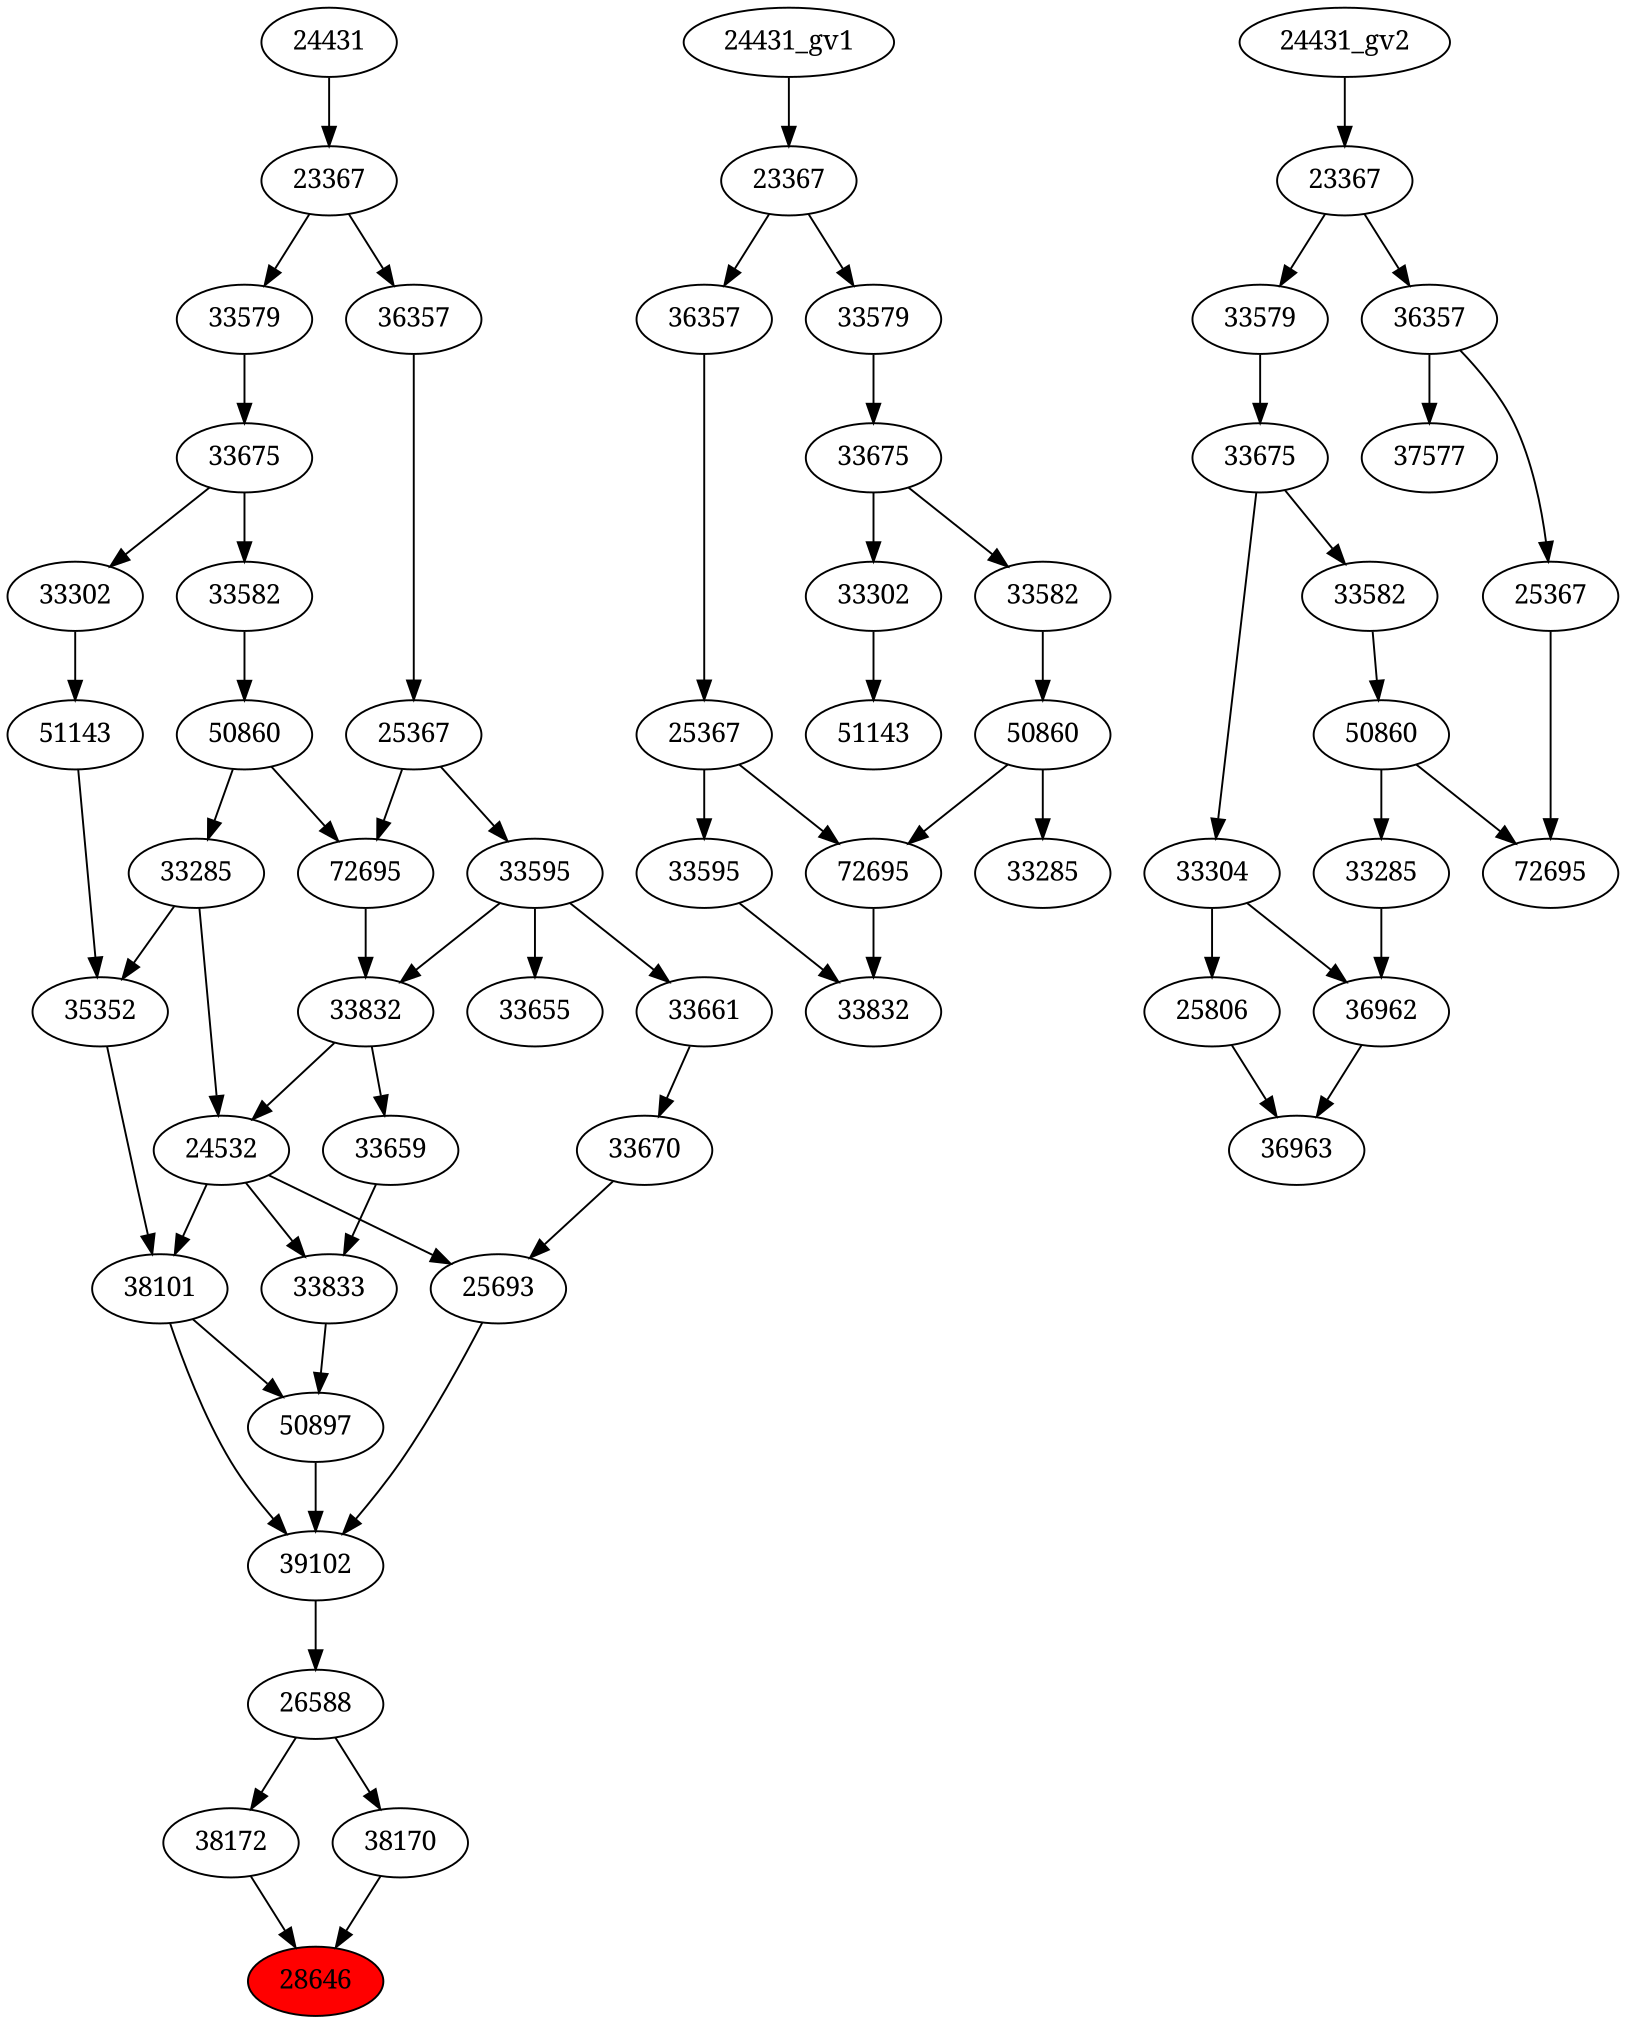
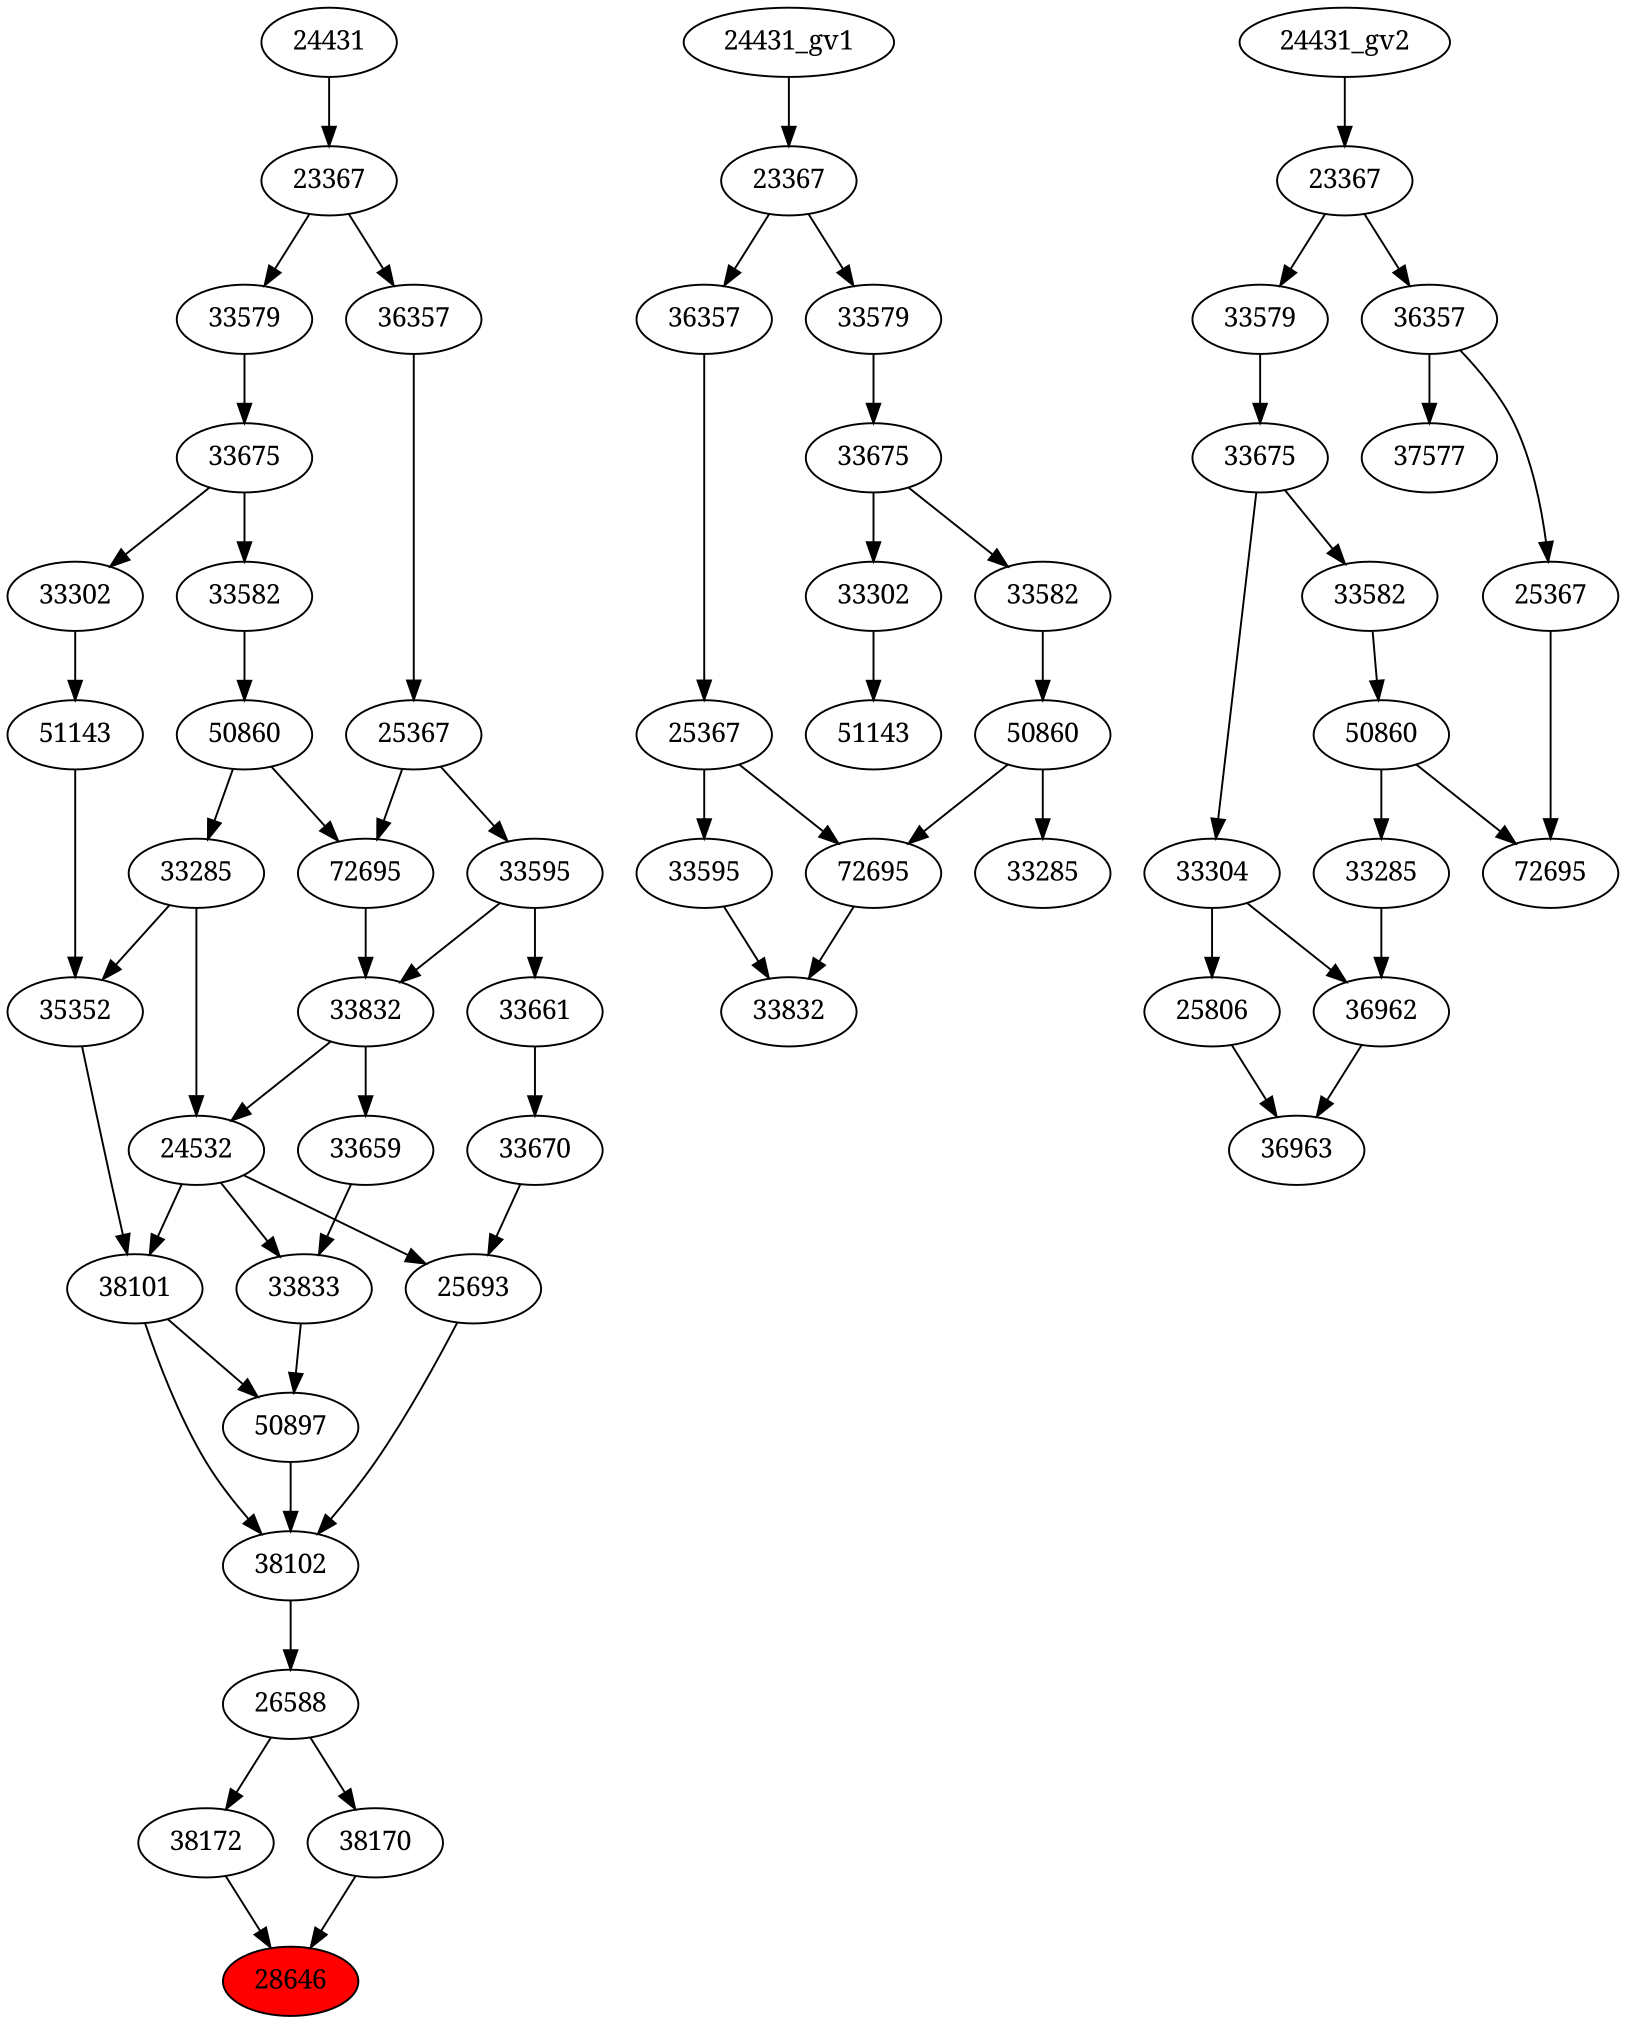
node "33655": removed
node "39102": label "39102" -> "38102"
